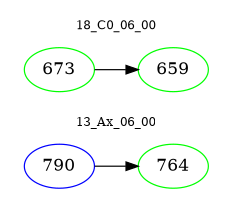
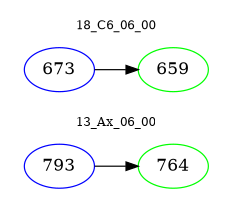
cluster "18_C0_06_00": label "18_C0_06_00" -> "18_C6_06_00"
node "673": color green -> blue
node "790": label "790" -> "793"
